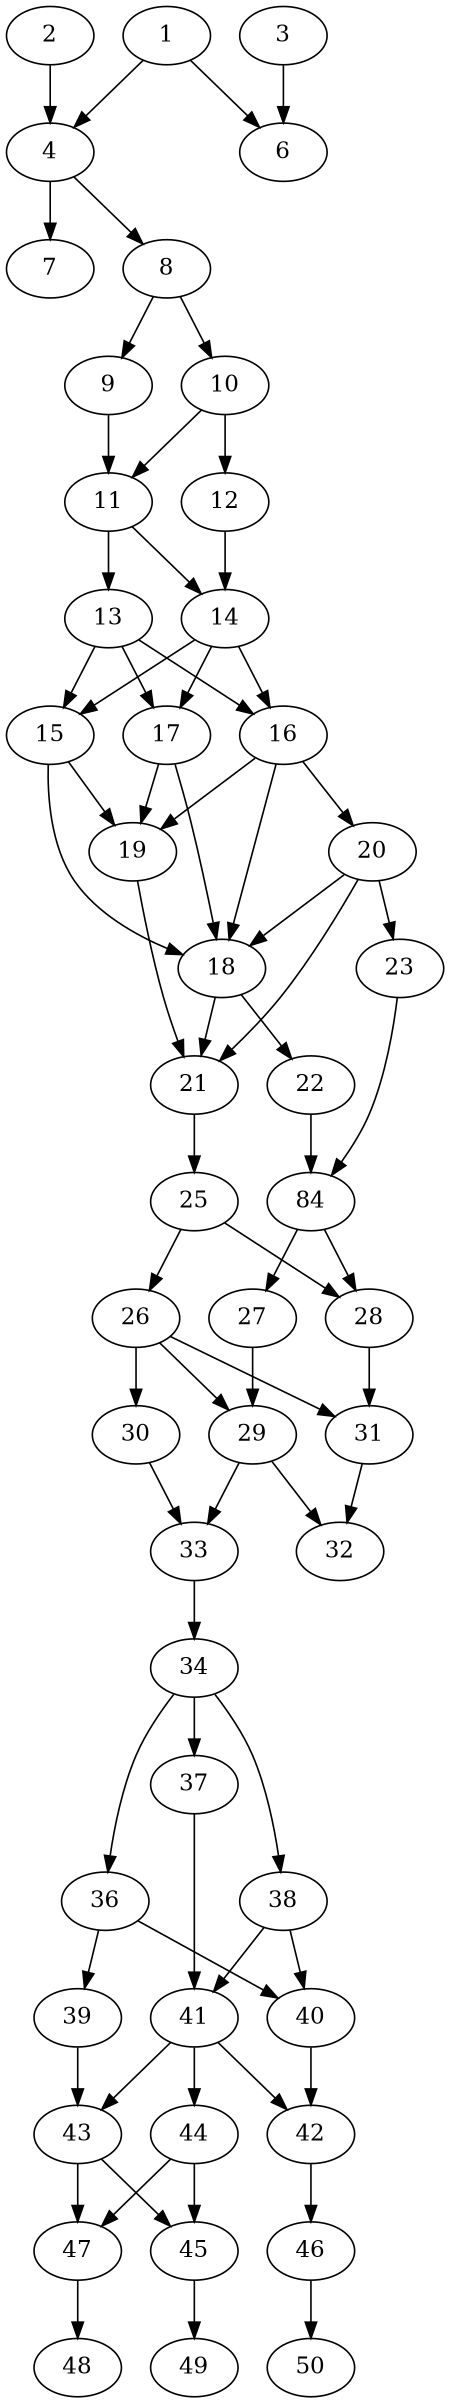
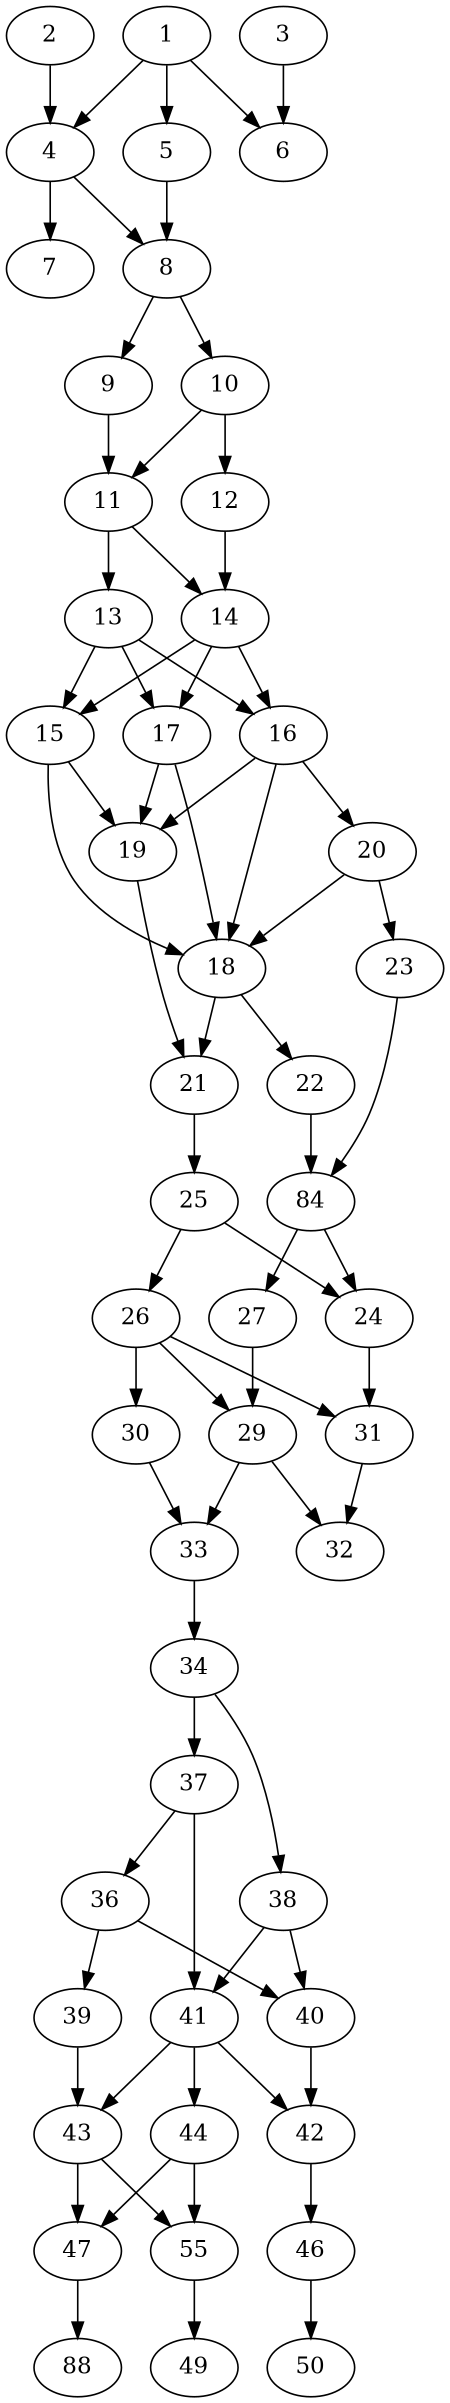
node "5": added
edge "20" -> "21": removed
node "28": label "28" -> "24"
edge "34" -> "36": now "37" -> "36"
node "45": label "45" -> "55"
node "48": label "48" -> "88"
